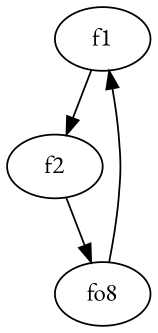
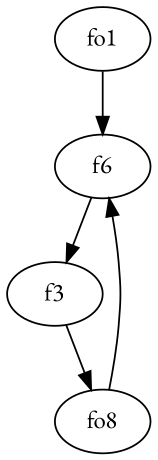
node "f1": label "f1" -> "f6"
node "fo1": added
node "f2": label "f2" -> "f3"
